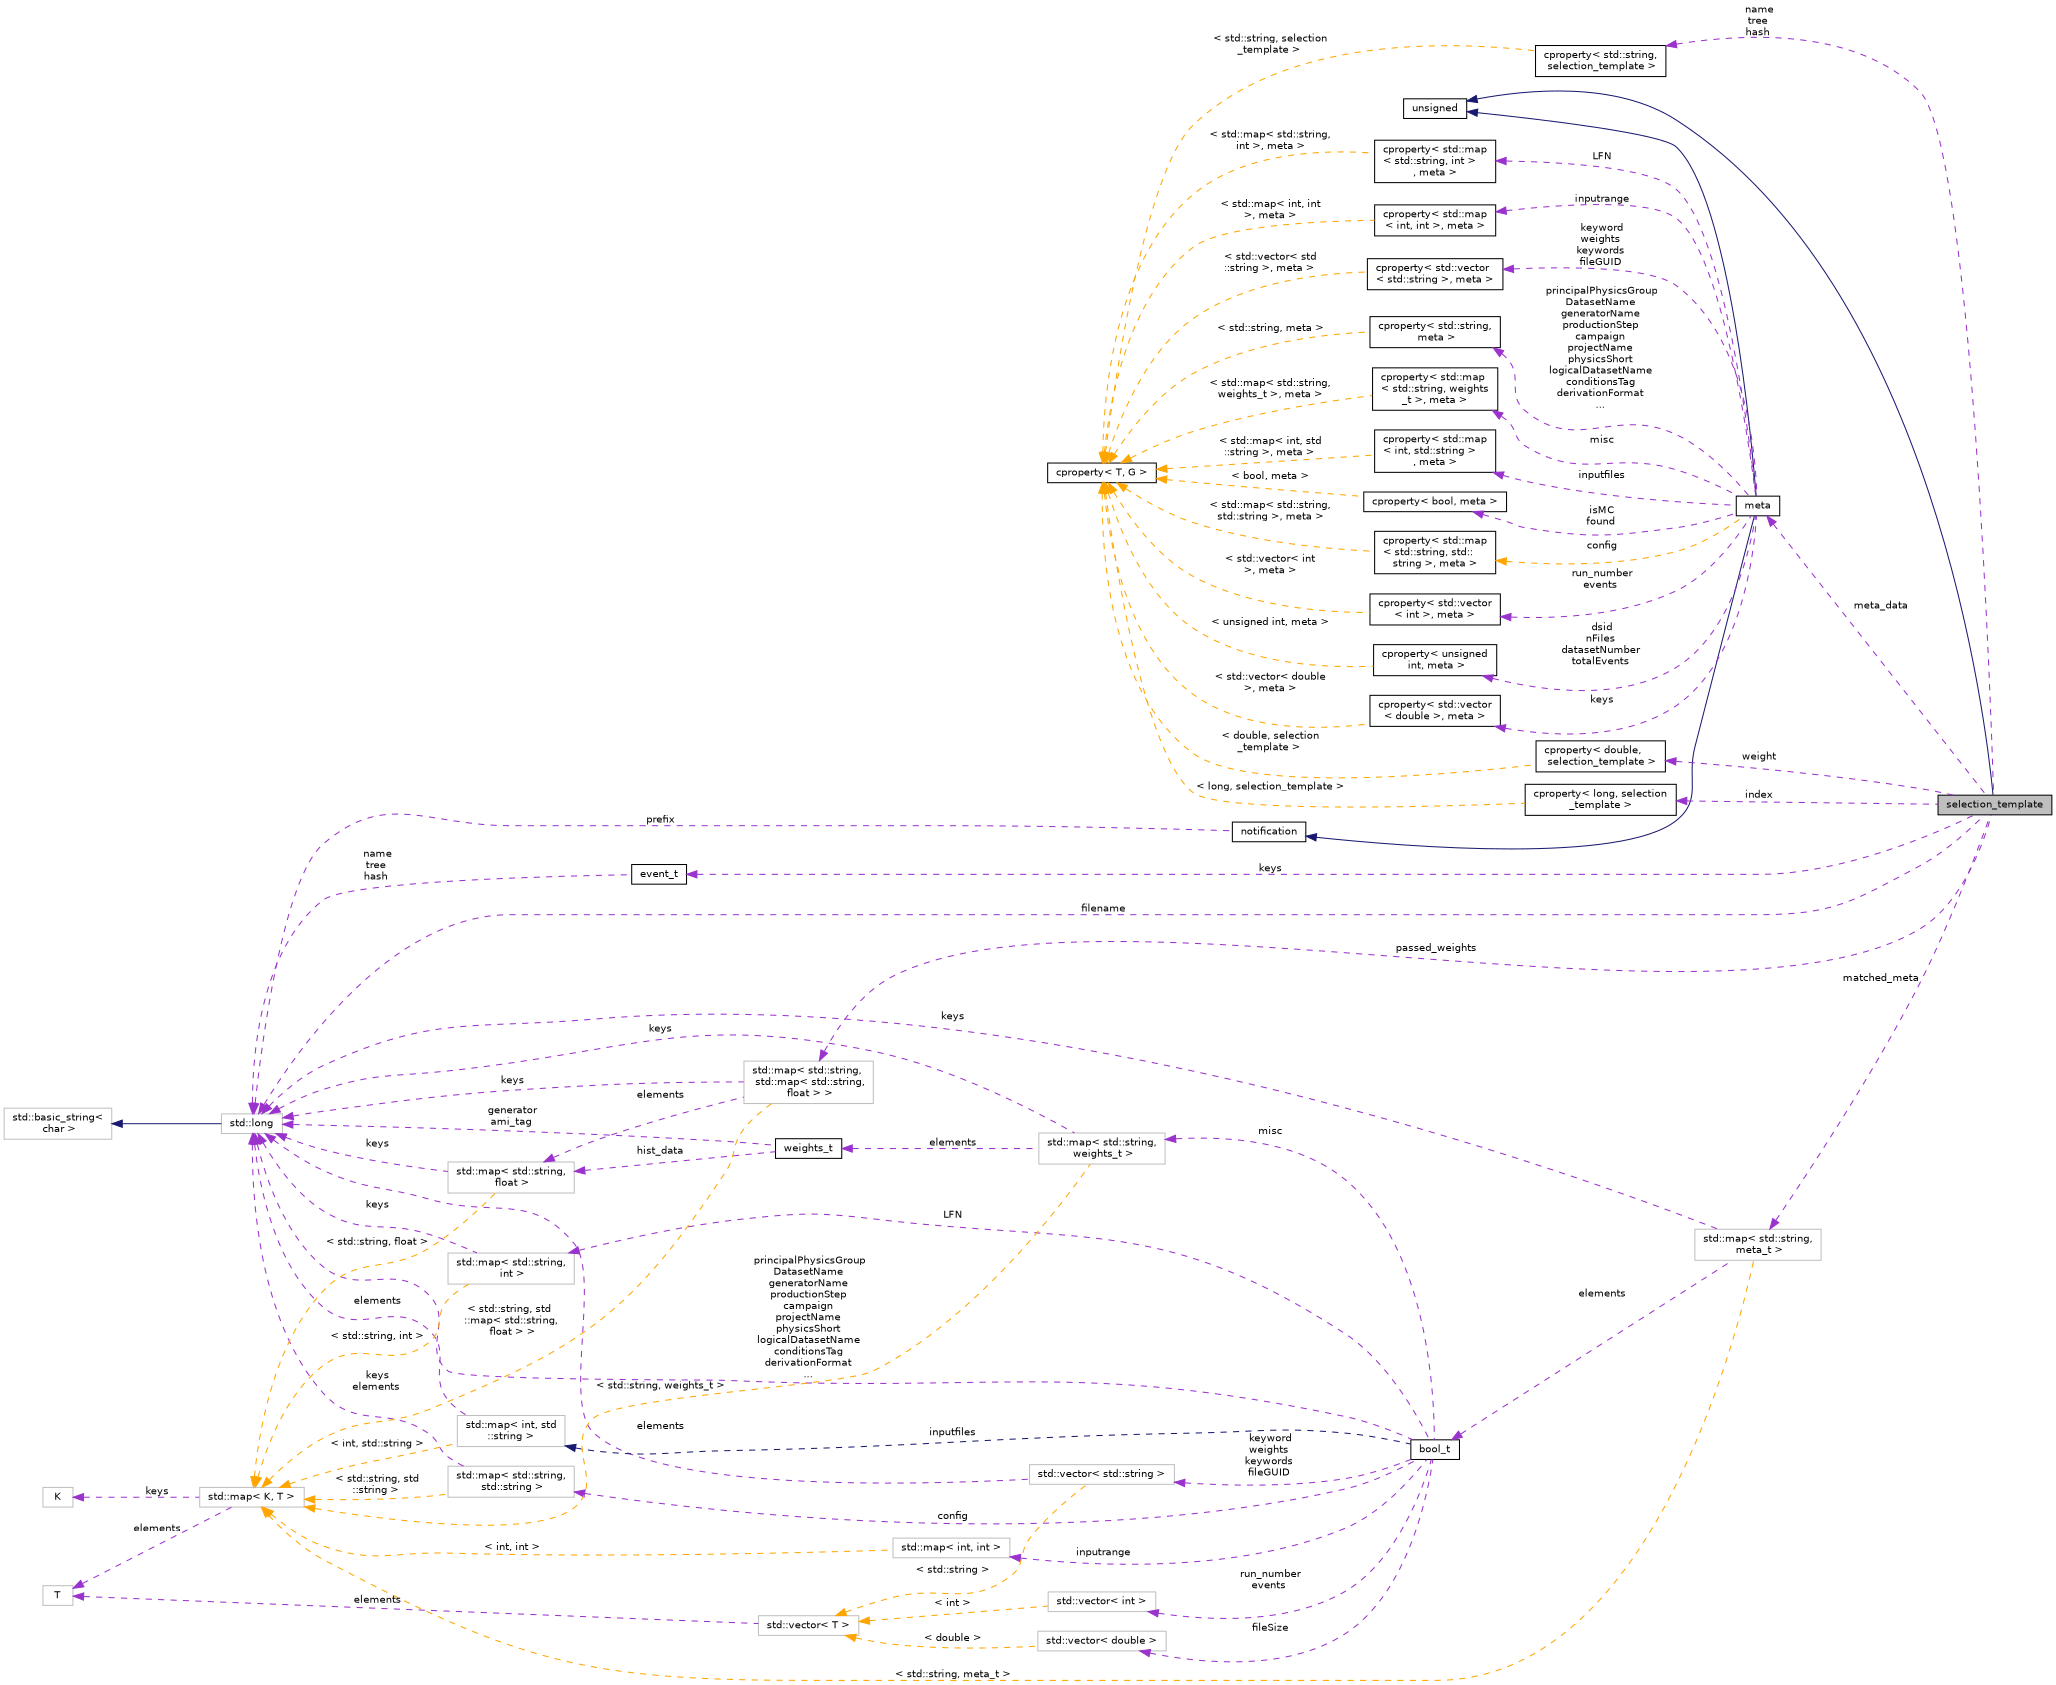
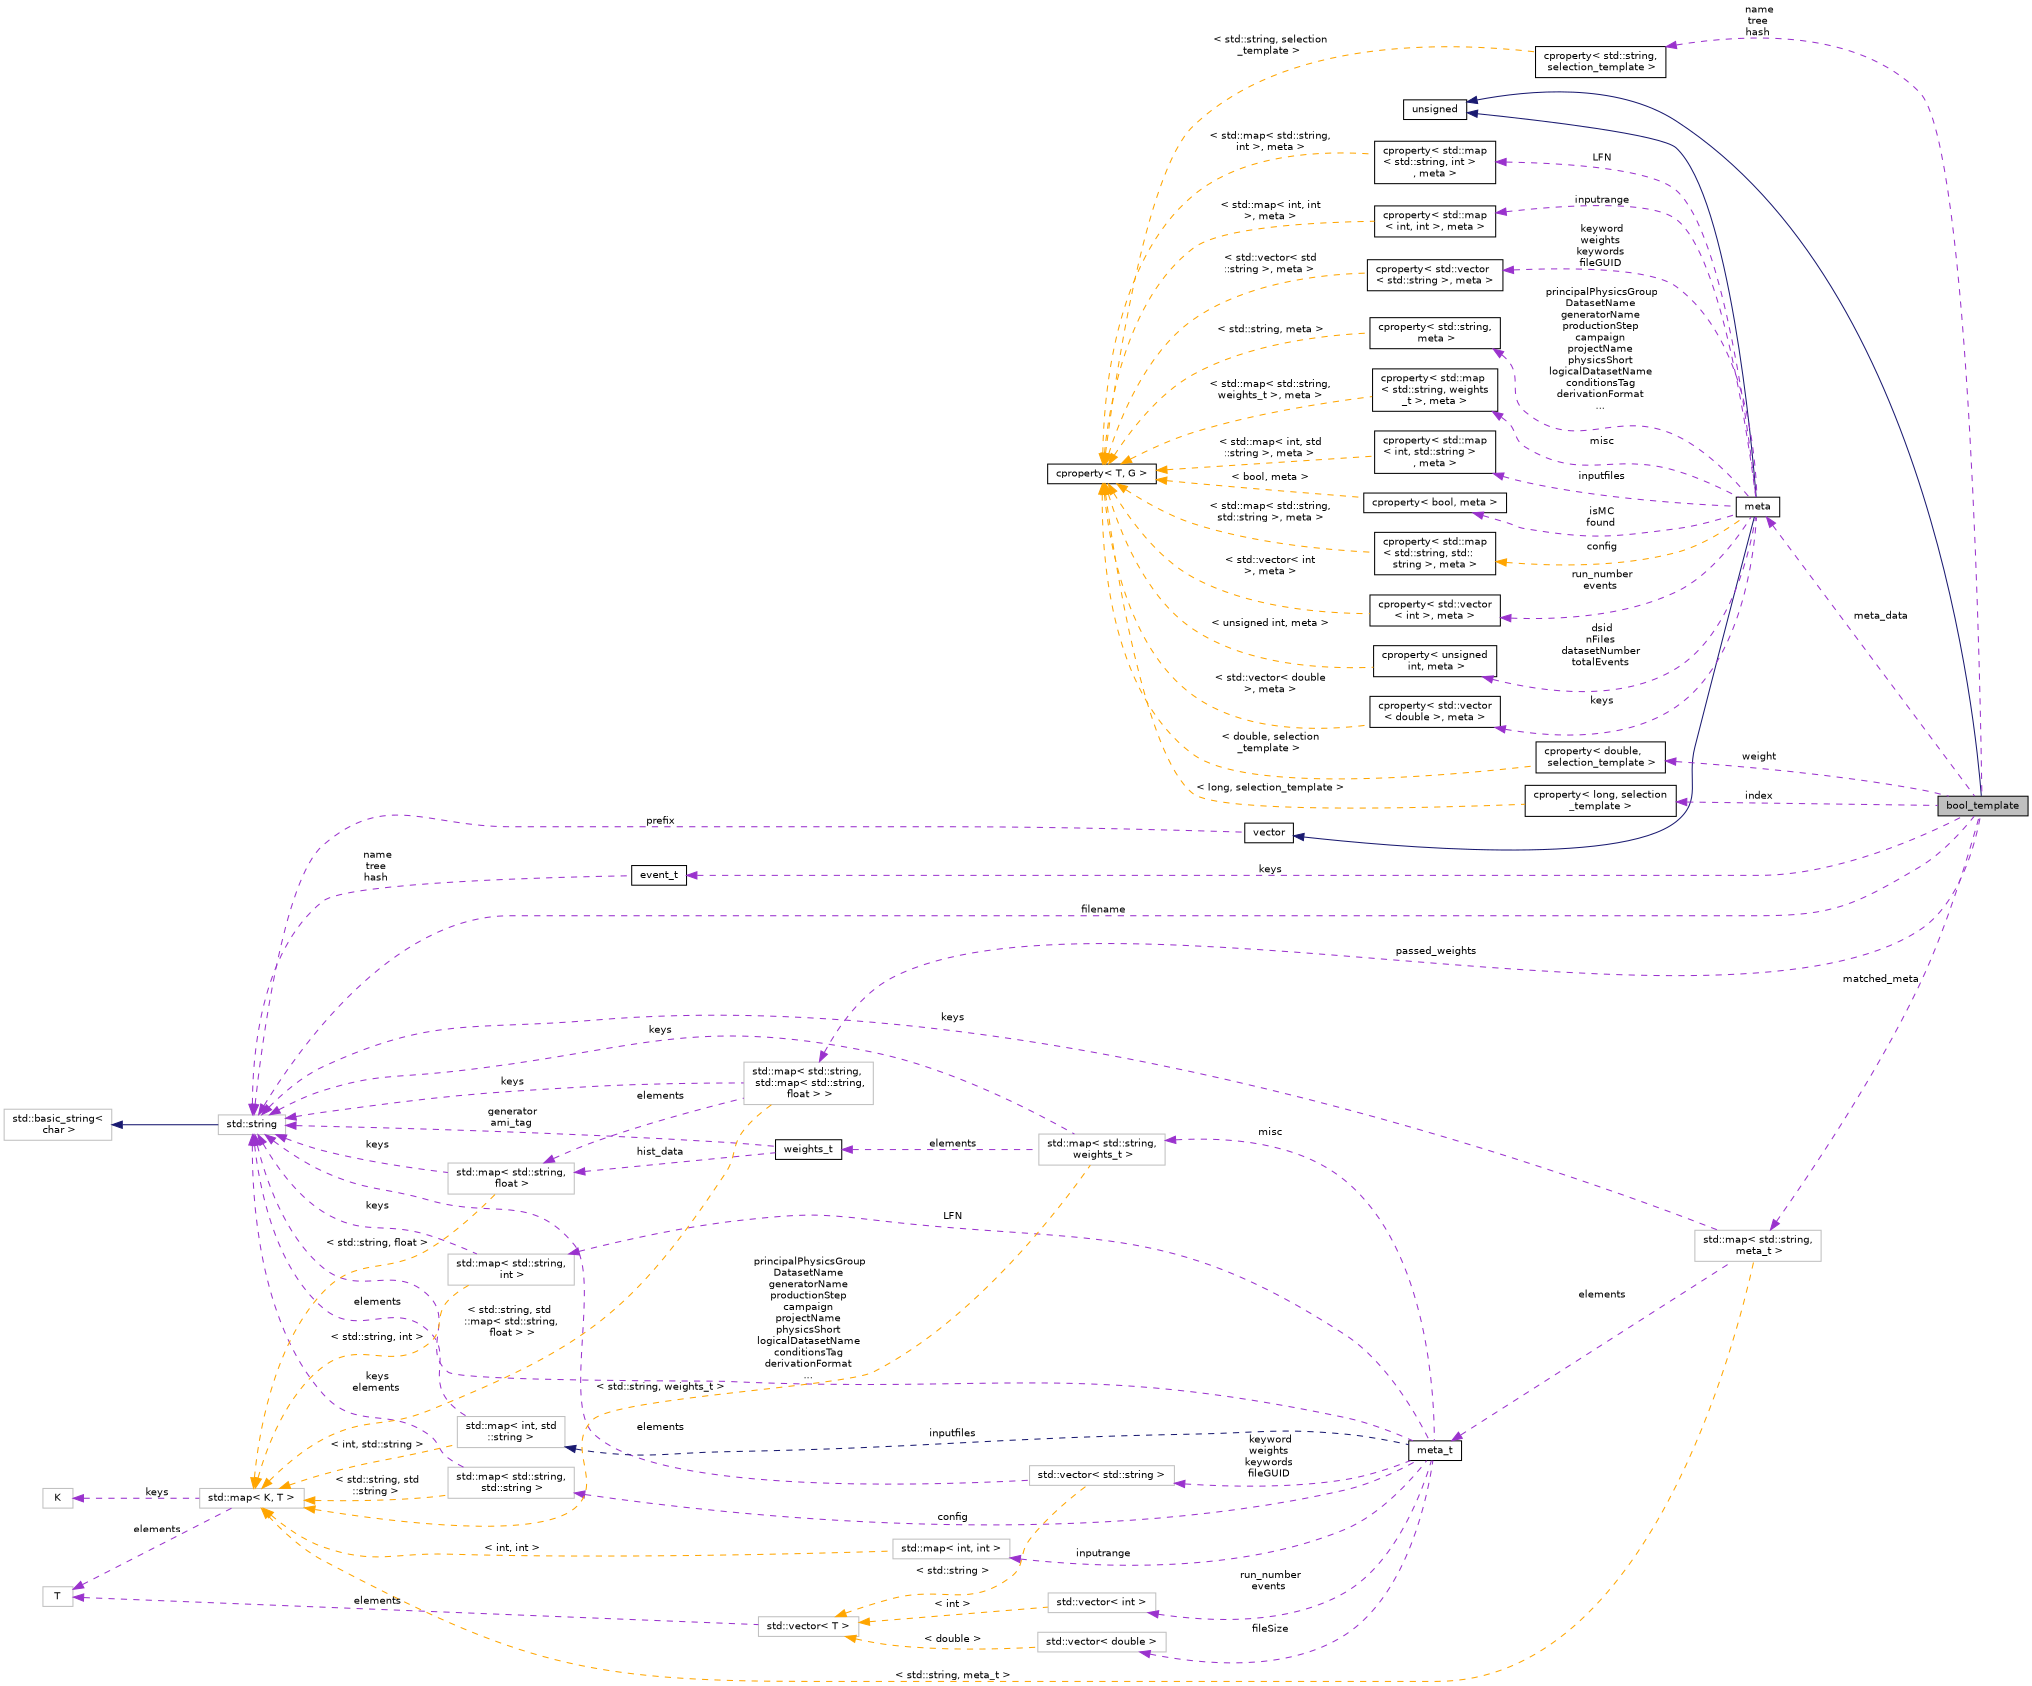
node "selection_template": label "selection_template" -> "bool_template"
node "notification": label "notification" -> "vector"
node "std::long": label "std::long" -> "std::string"
node "bool_t": label "bool_t" -> "meta_t"
